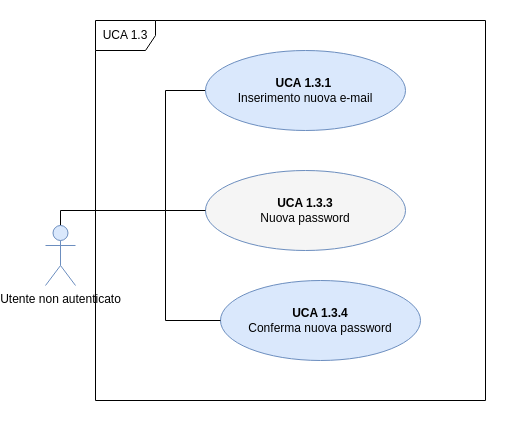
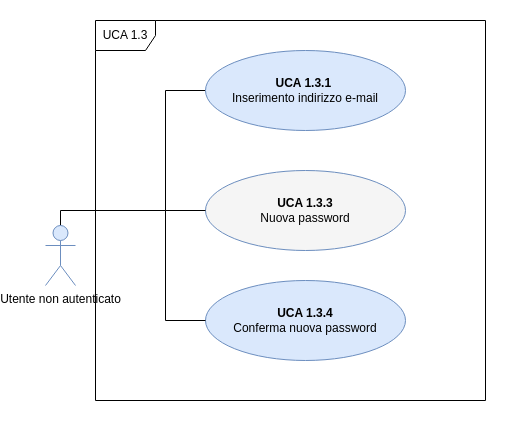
node "UCA 1.3.1 Inserimento nuova e-mail": label "UCA 1.3.1 Inserimento nuova e-mail" -> "UCA 1.3.1 Inserimento indirizzo e-mail"
node "UCA 1.3.4 Conferma nuova password": moved (321, 321) -> (306, 321)
